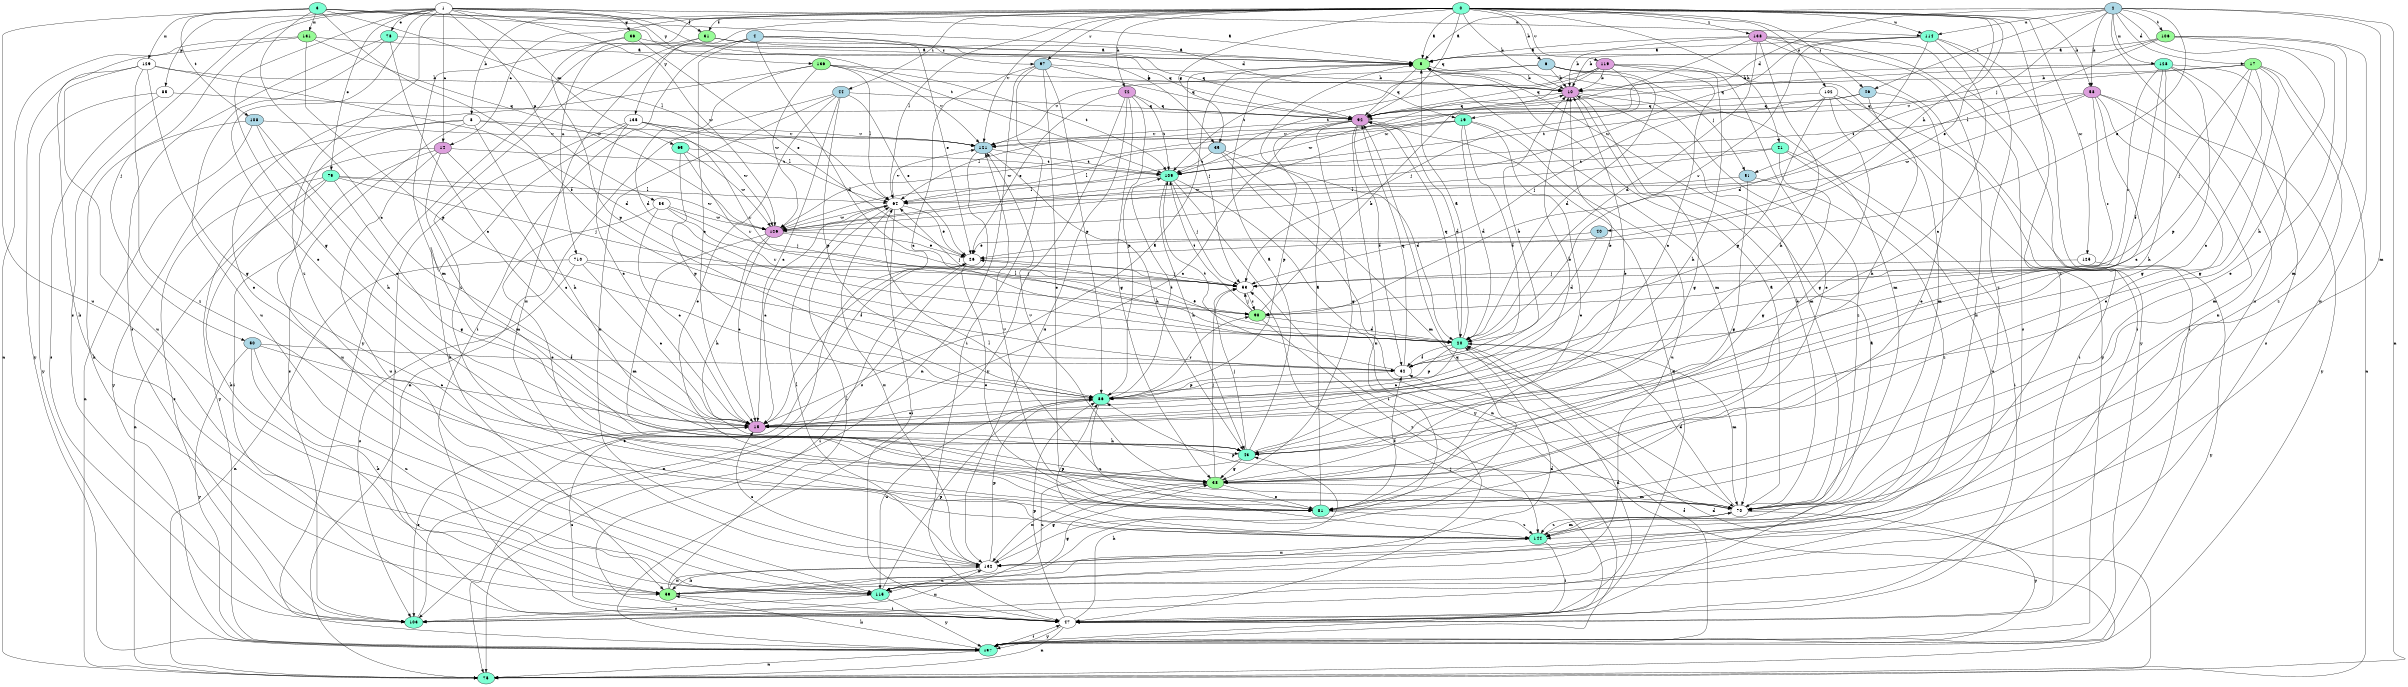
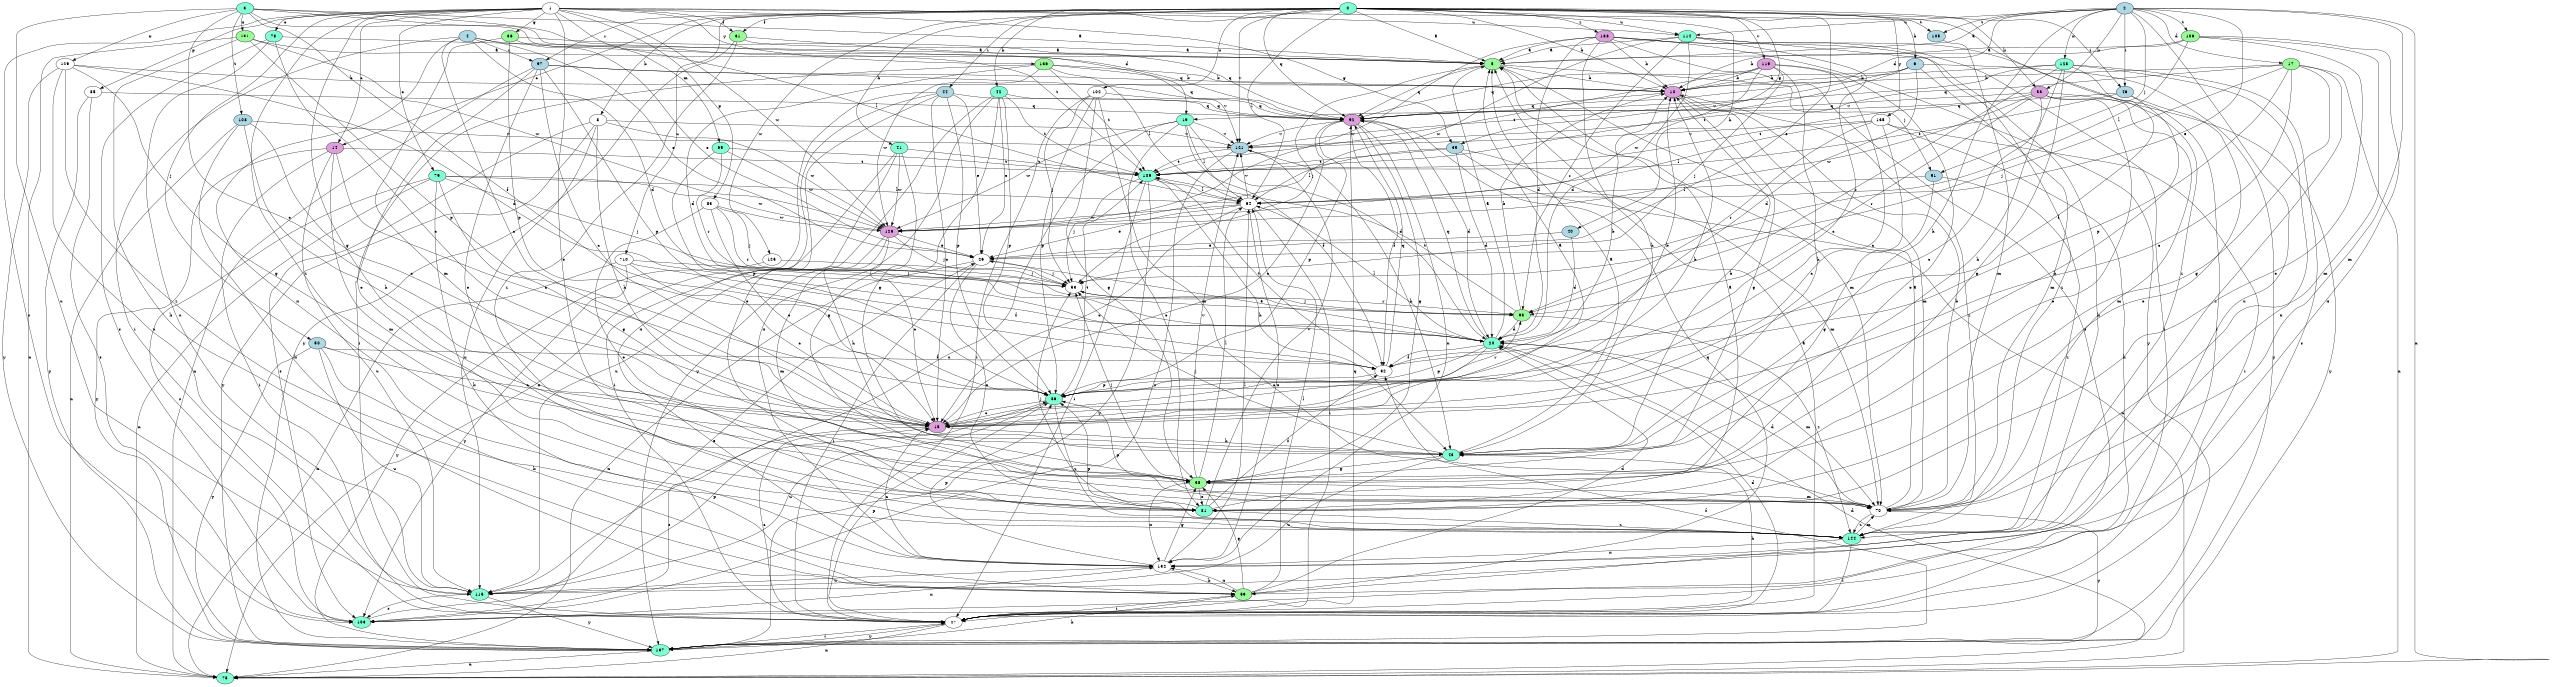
node "105": added
node "42": fillcolor plum -> aquamarine
edge "710" -> "103": label "s" -> "y"
edge "137" -> "53": now "81" -> "53"
